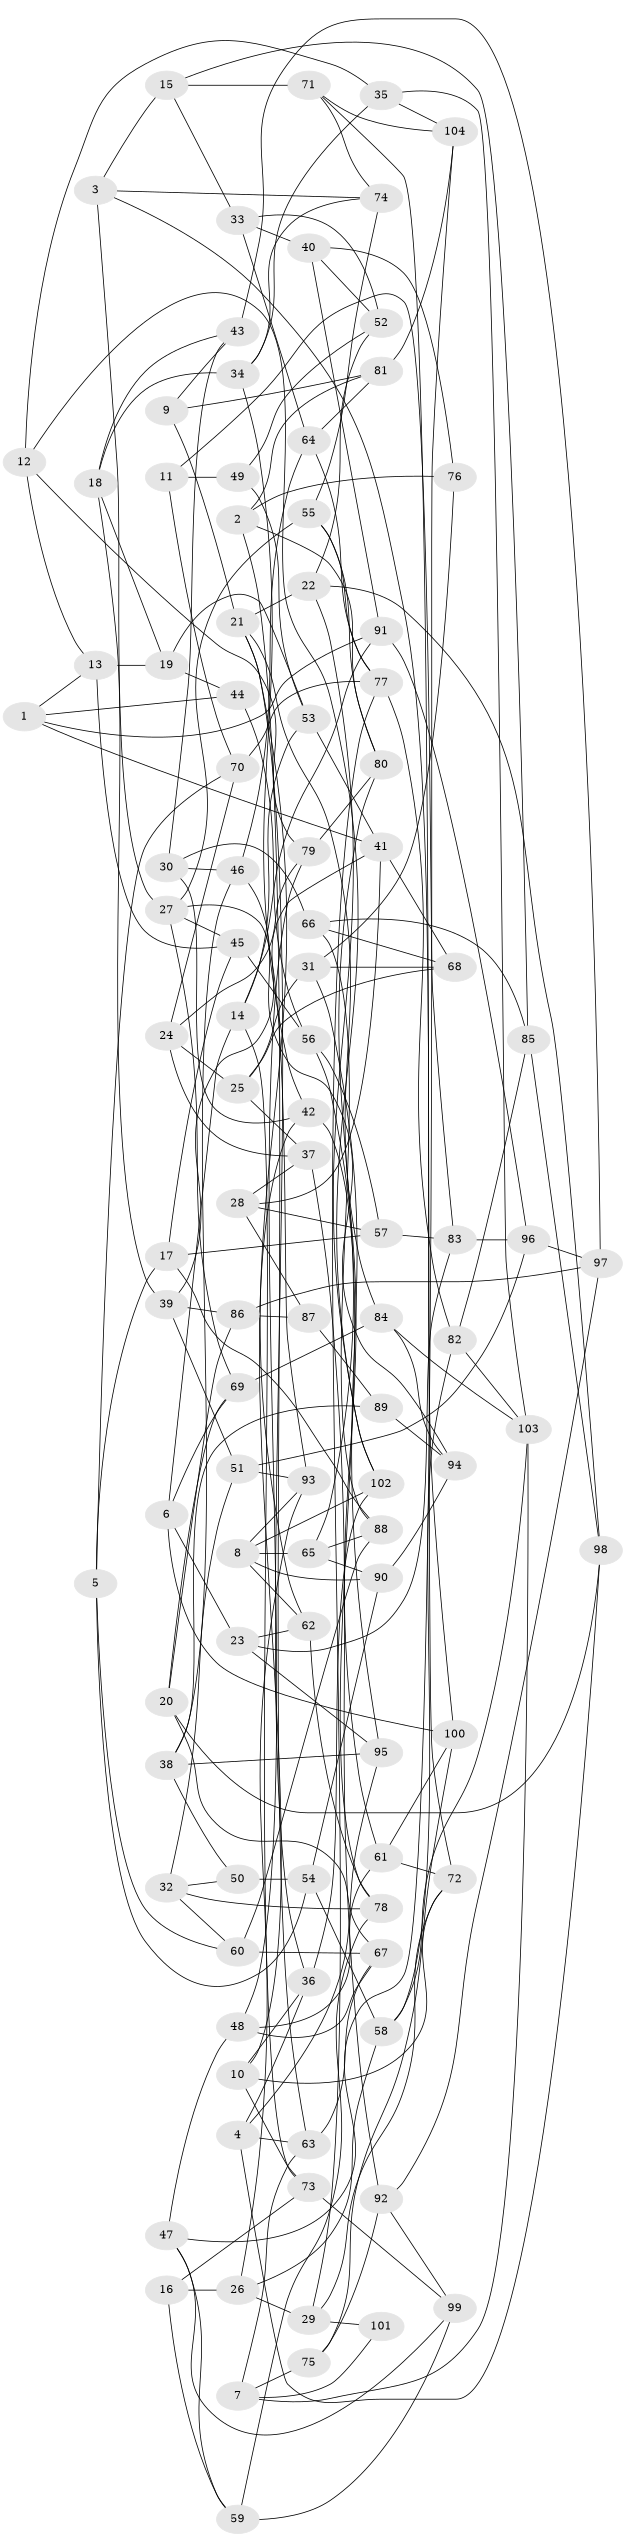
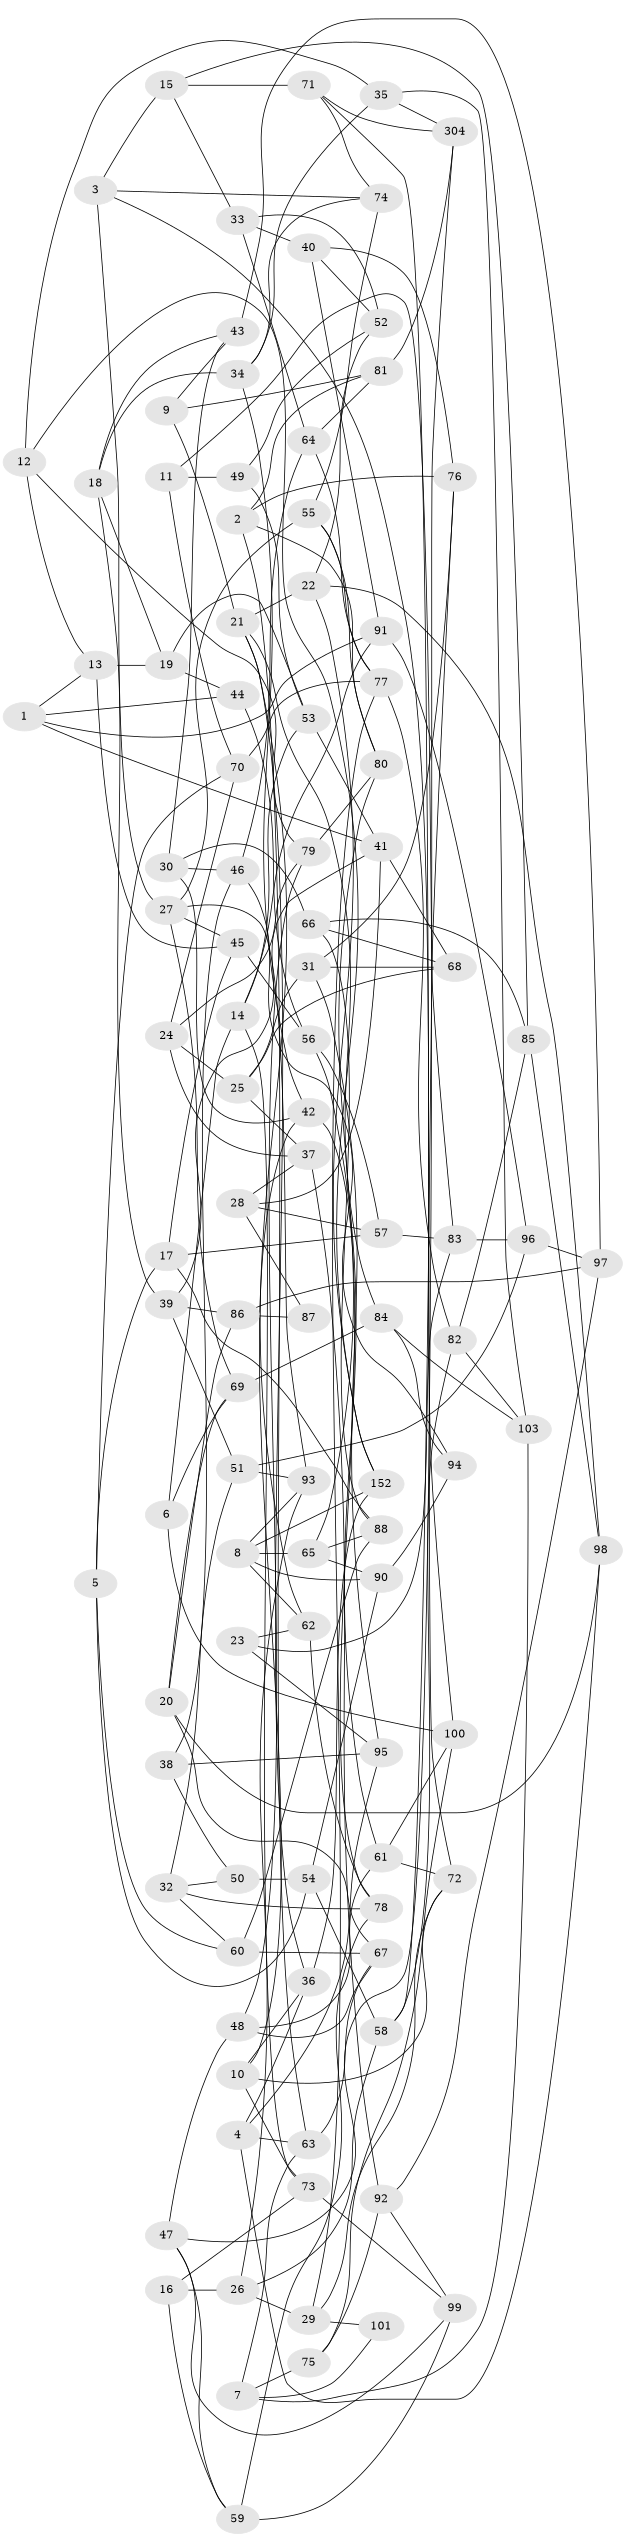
node "104": label "104" -> "304"
node "89": removed
node "102": label "102" -> "152"
edge "6" -- "23": removed
edge "103" -- "58": now "76" -- "58"
